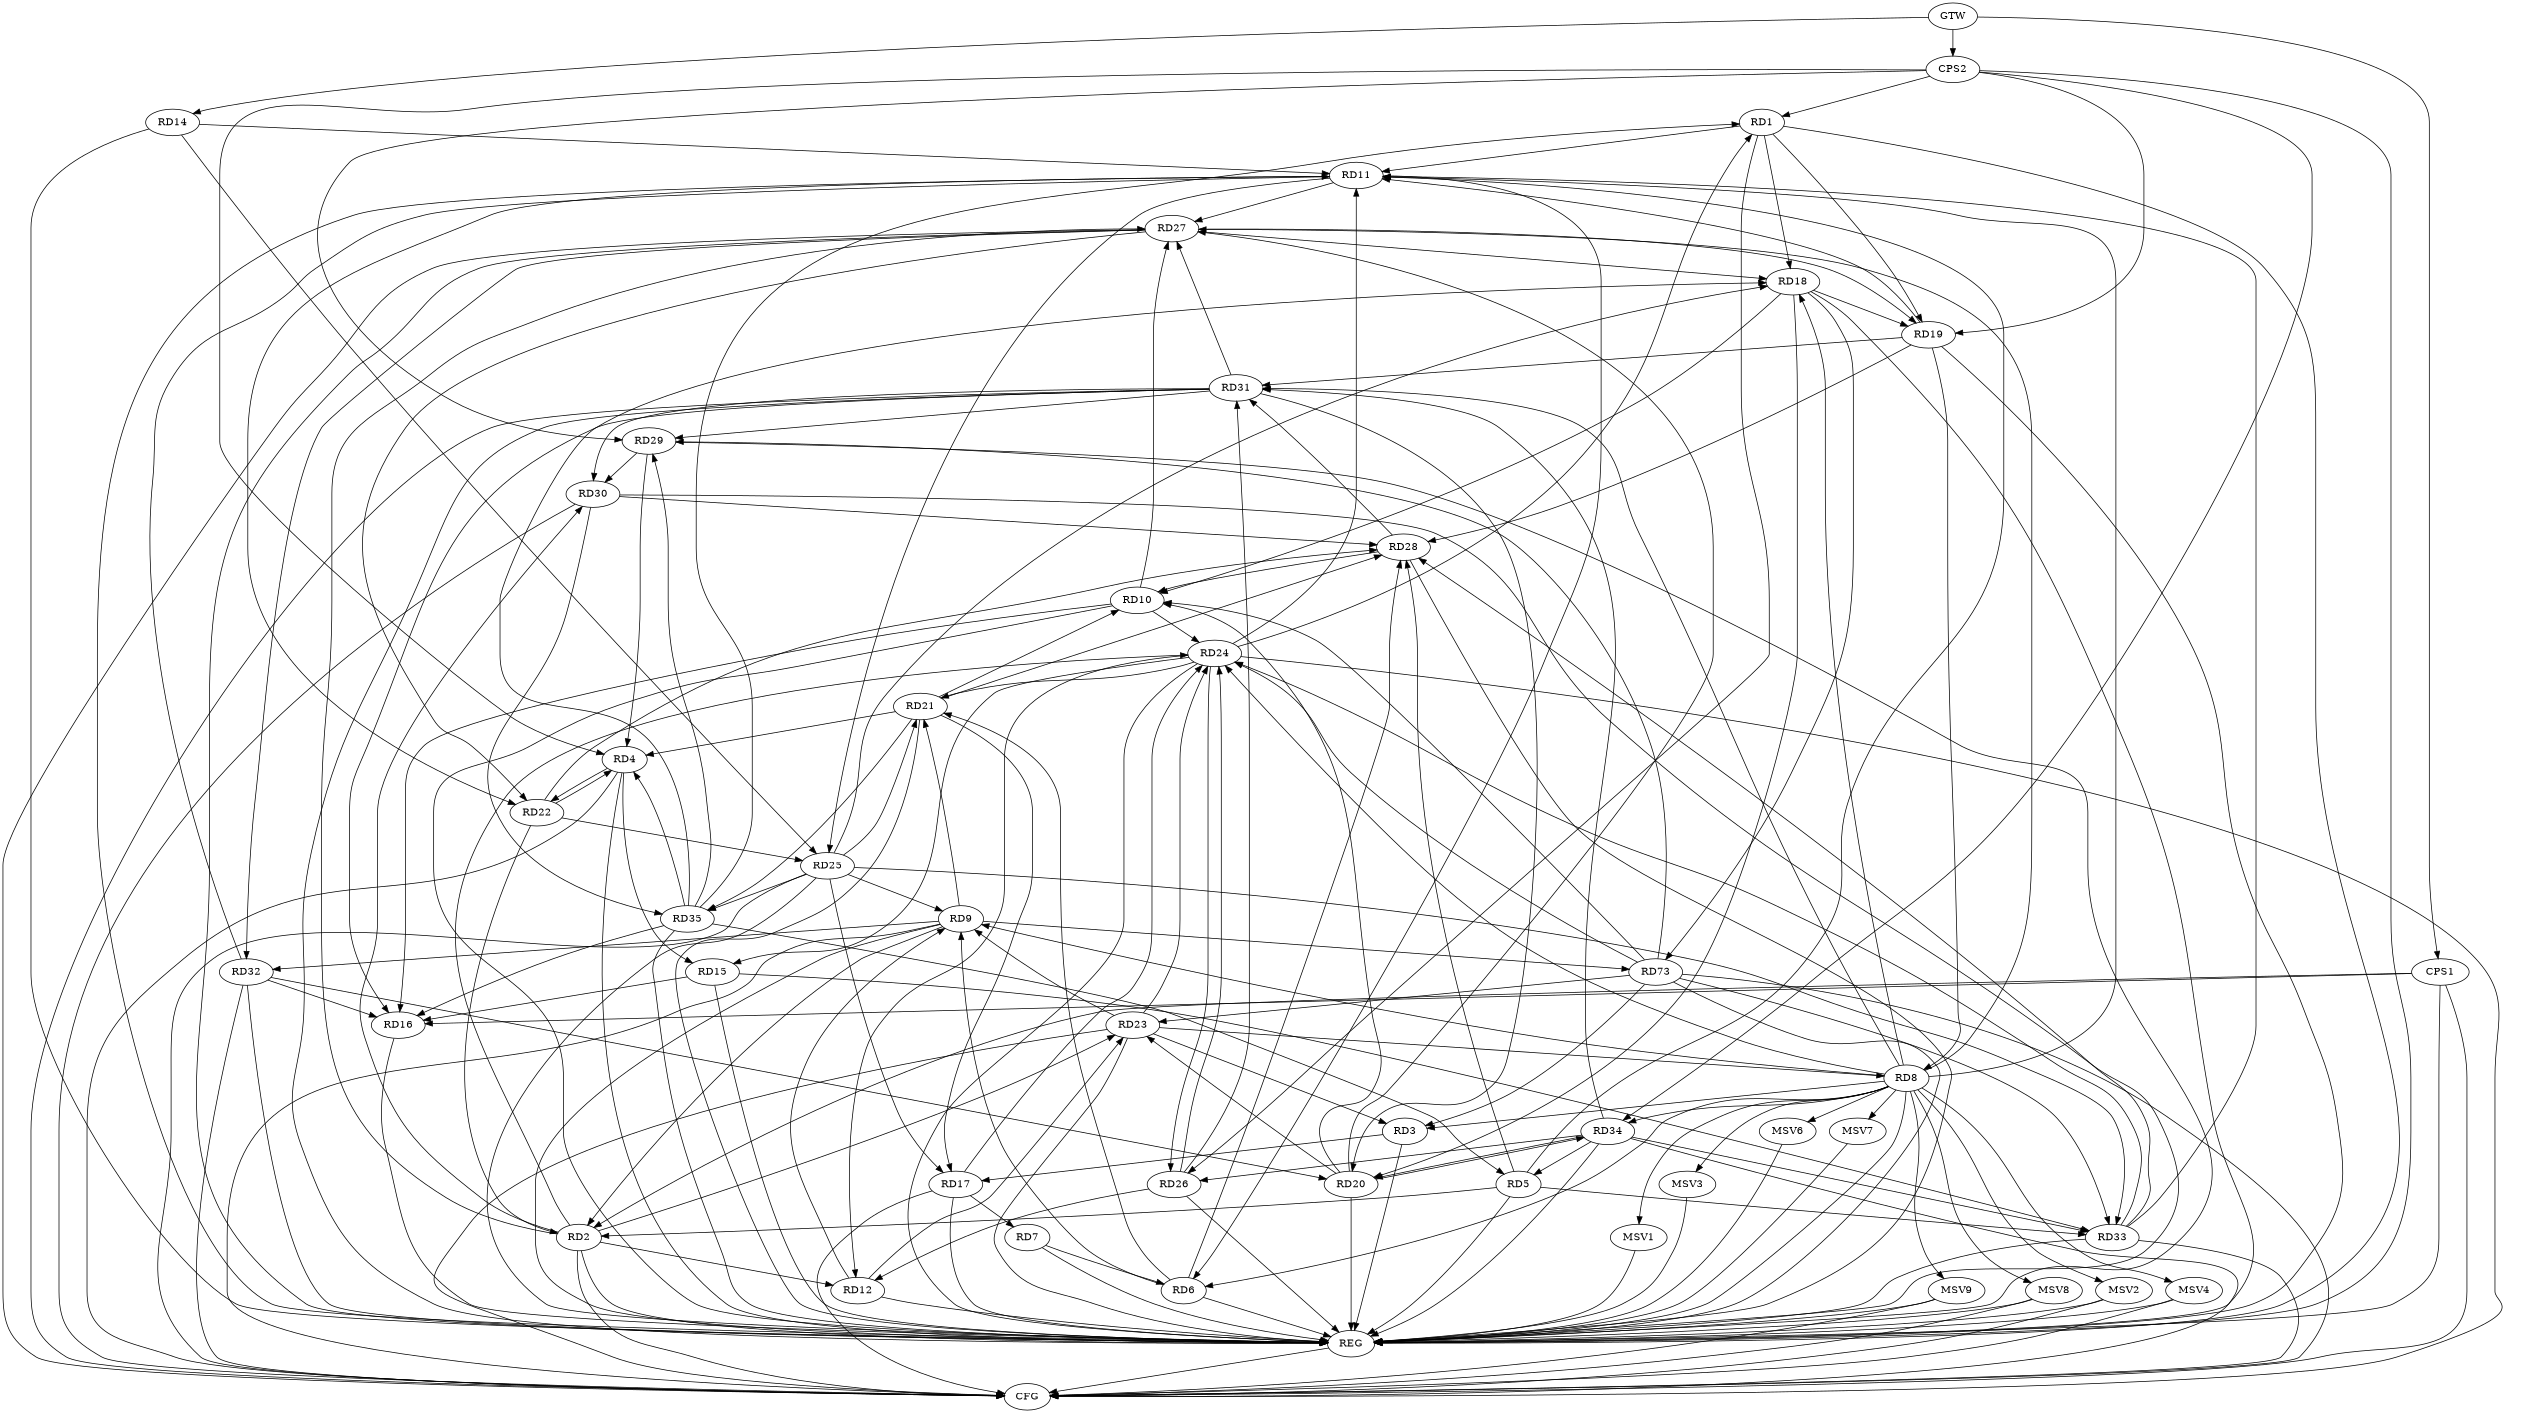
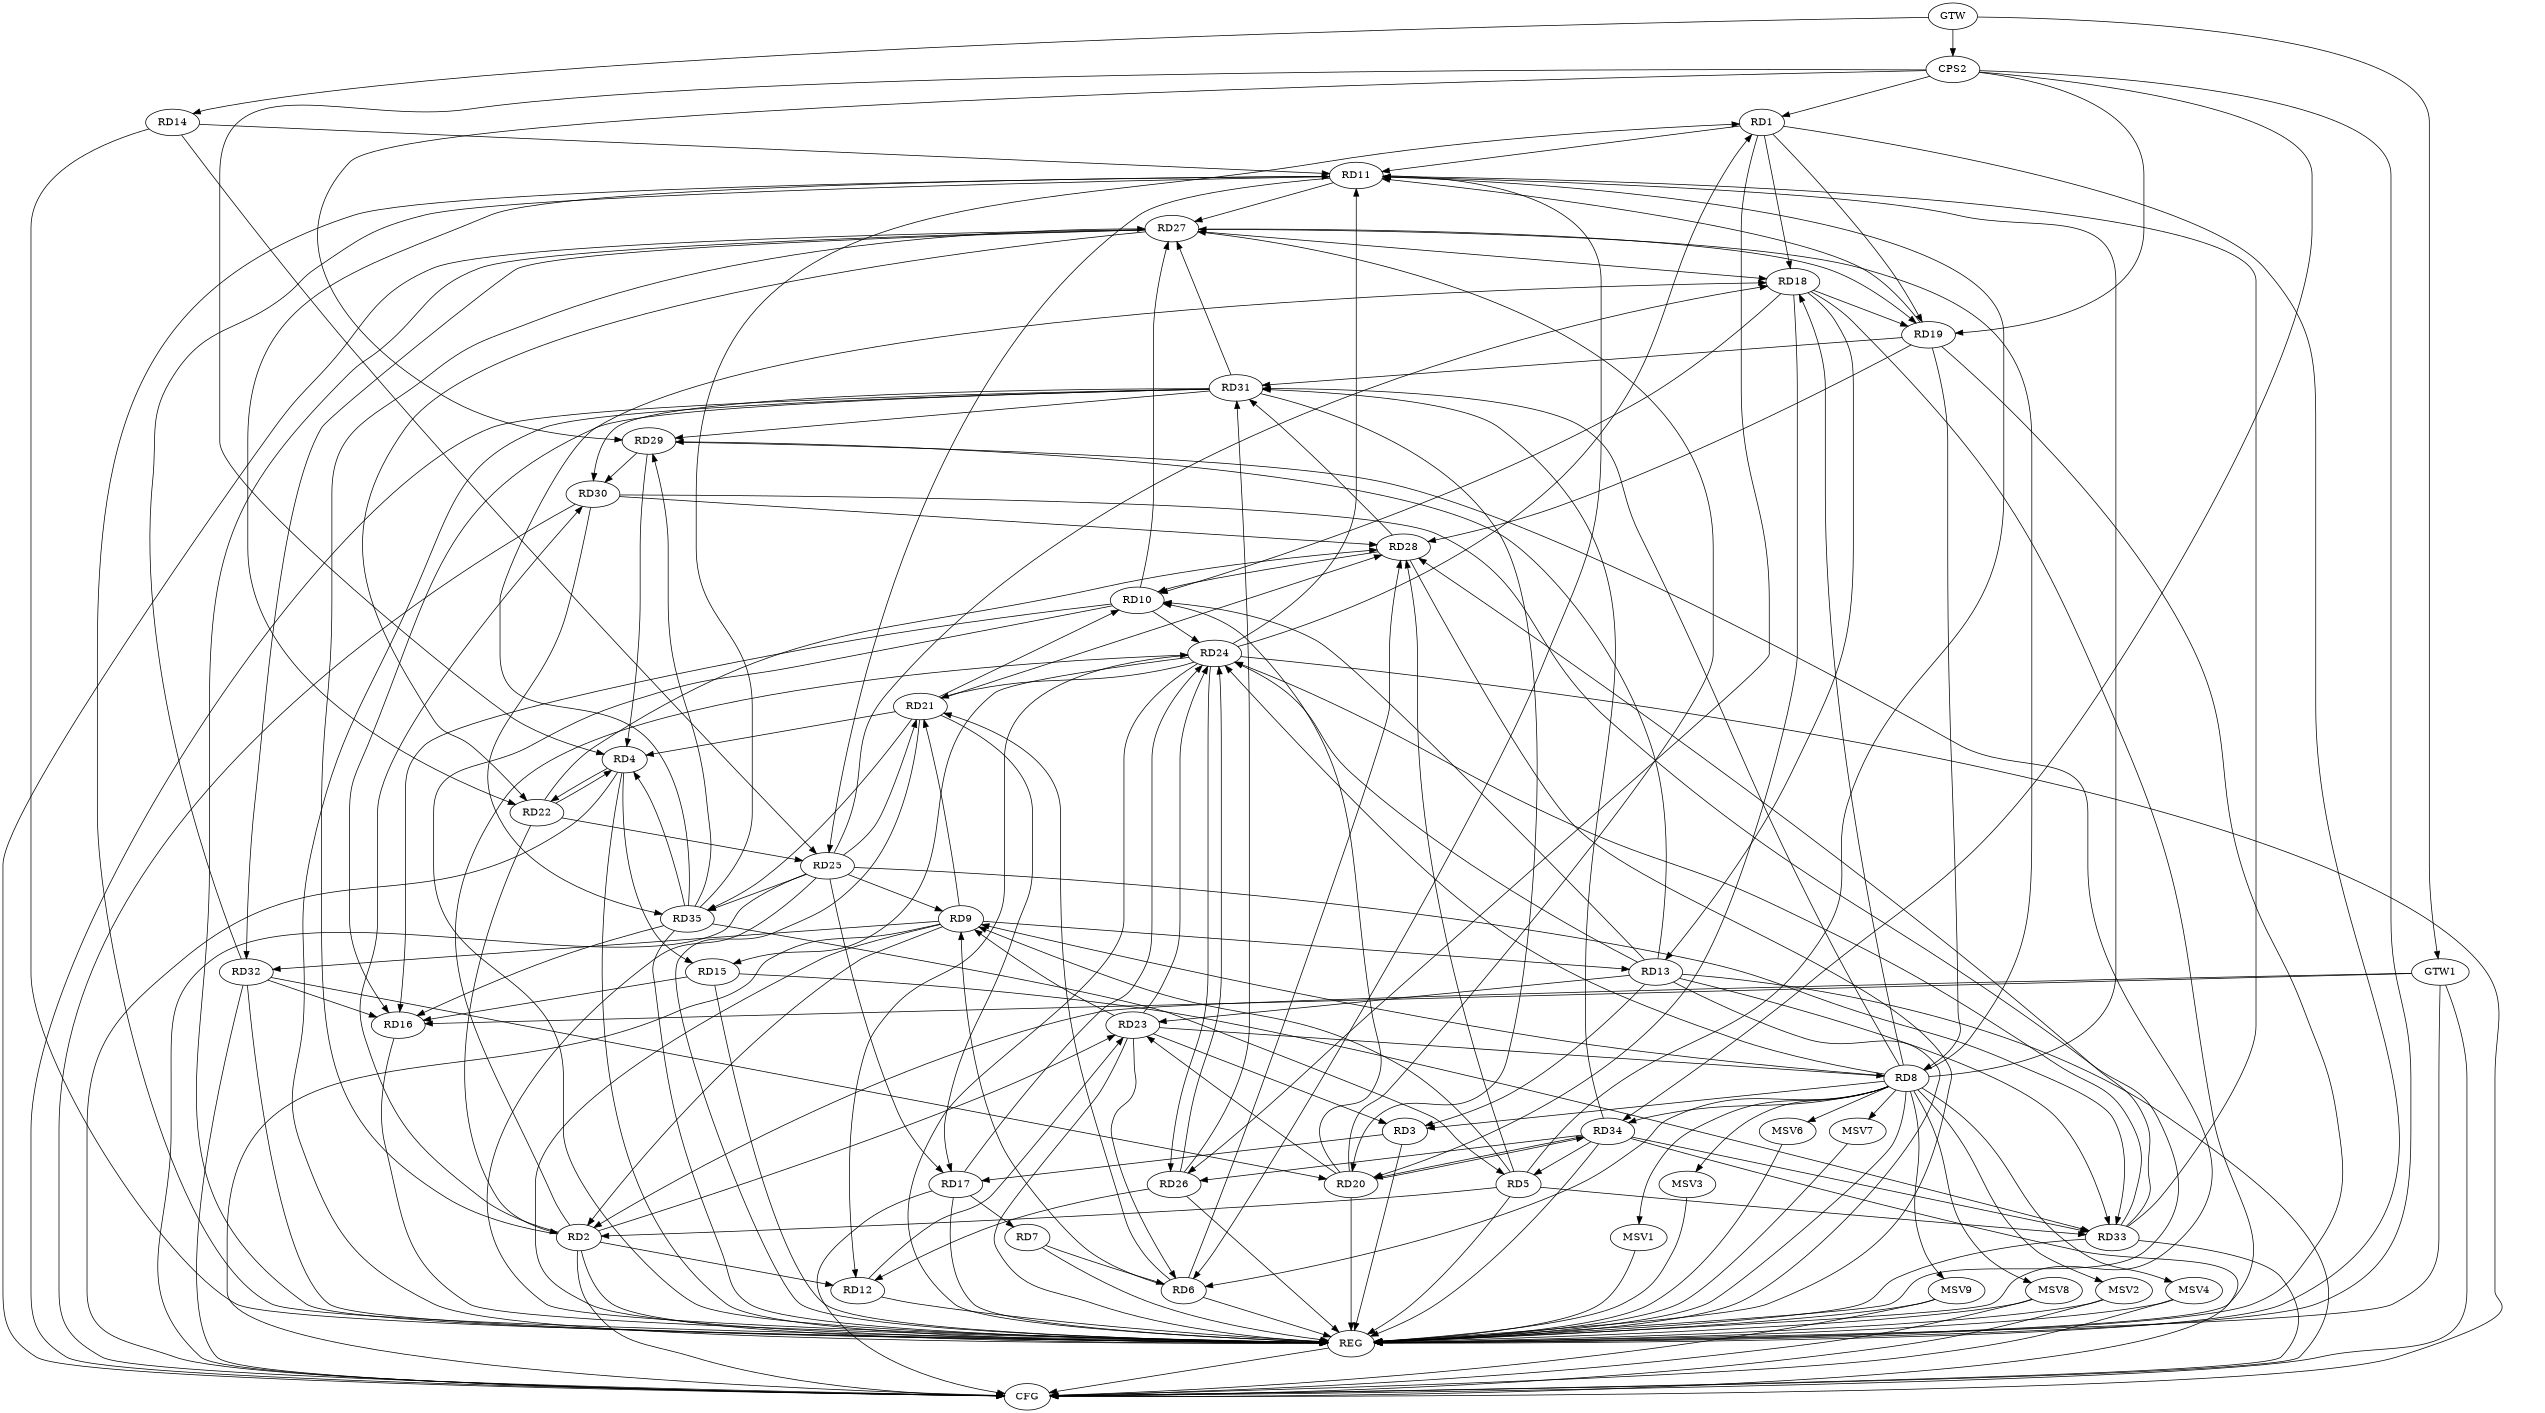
node "RD73": label "RD73" -> "RD13"
node "CPS1": label "CPS1" -> "GTW1"
edge "RD12" -> "RD9": now "RD5" -> "RD9"
edge "RD23" -> "CFG": now "RD23" -> "RD6"
